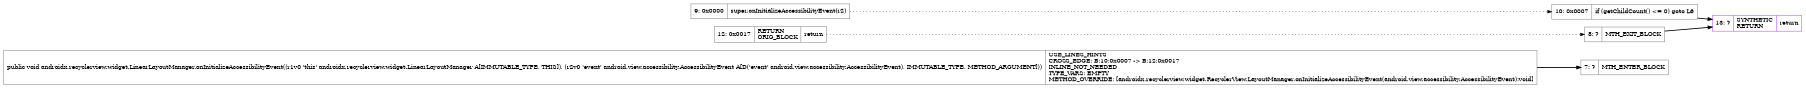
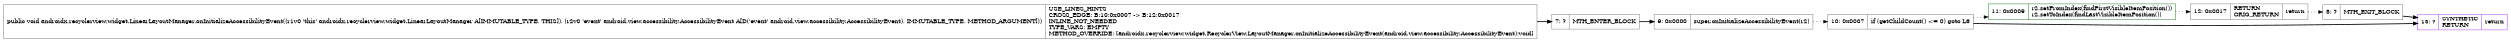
node "11: 0x0009": added
edge "7: ?" -> "9: 0x0000": added
node "12: 0x0017": text "ORIG_BLOCK" -> "ORIG_RETURN"
